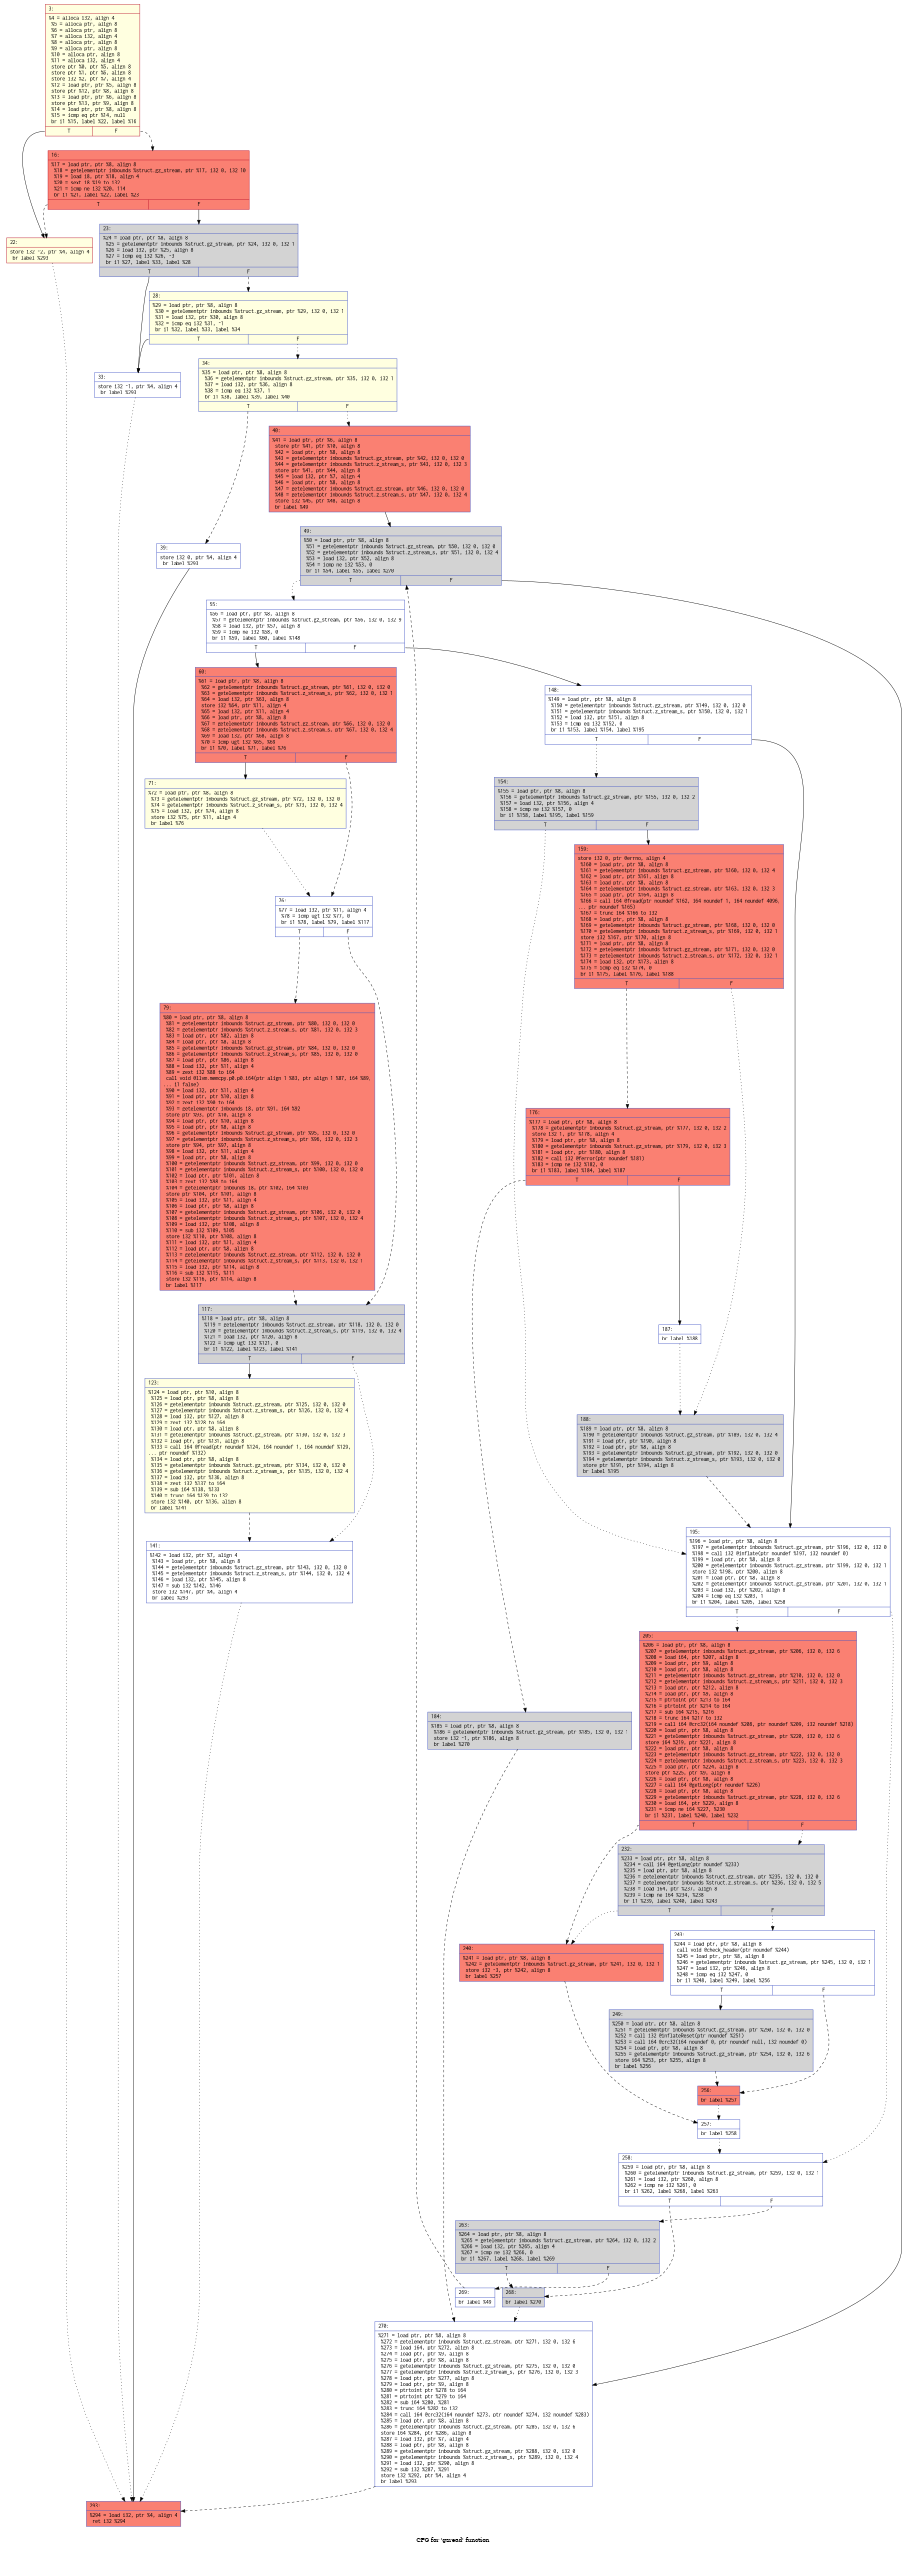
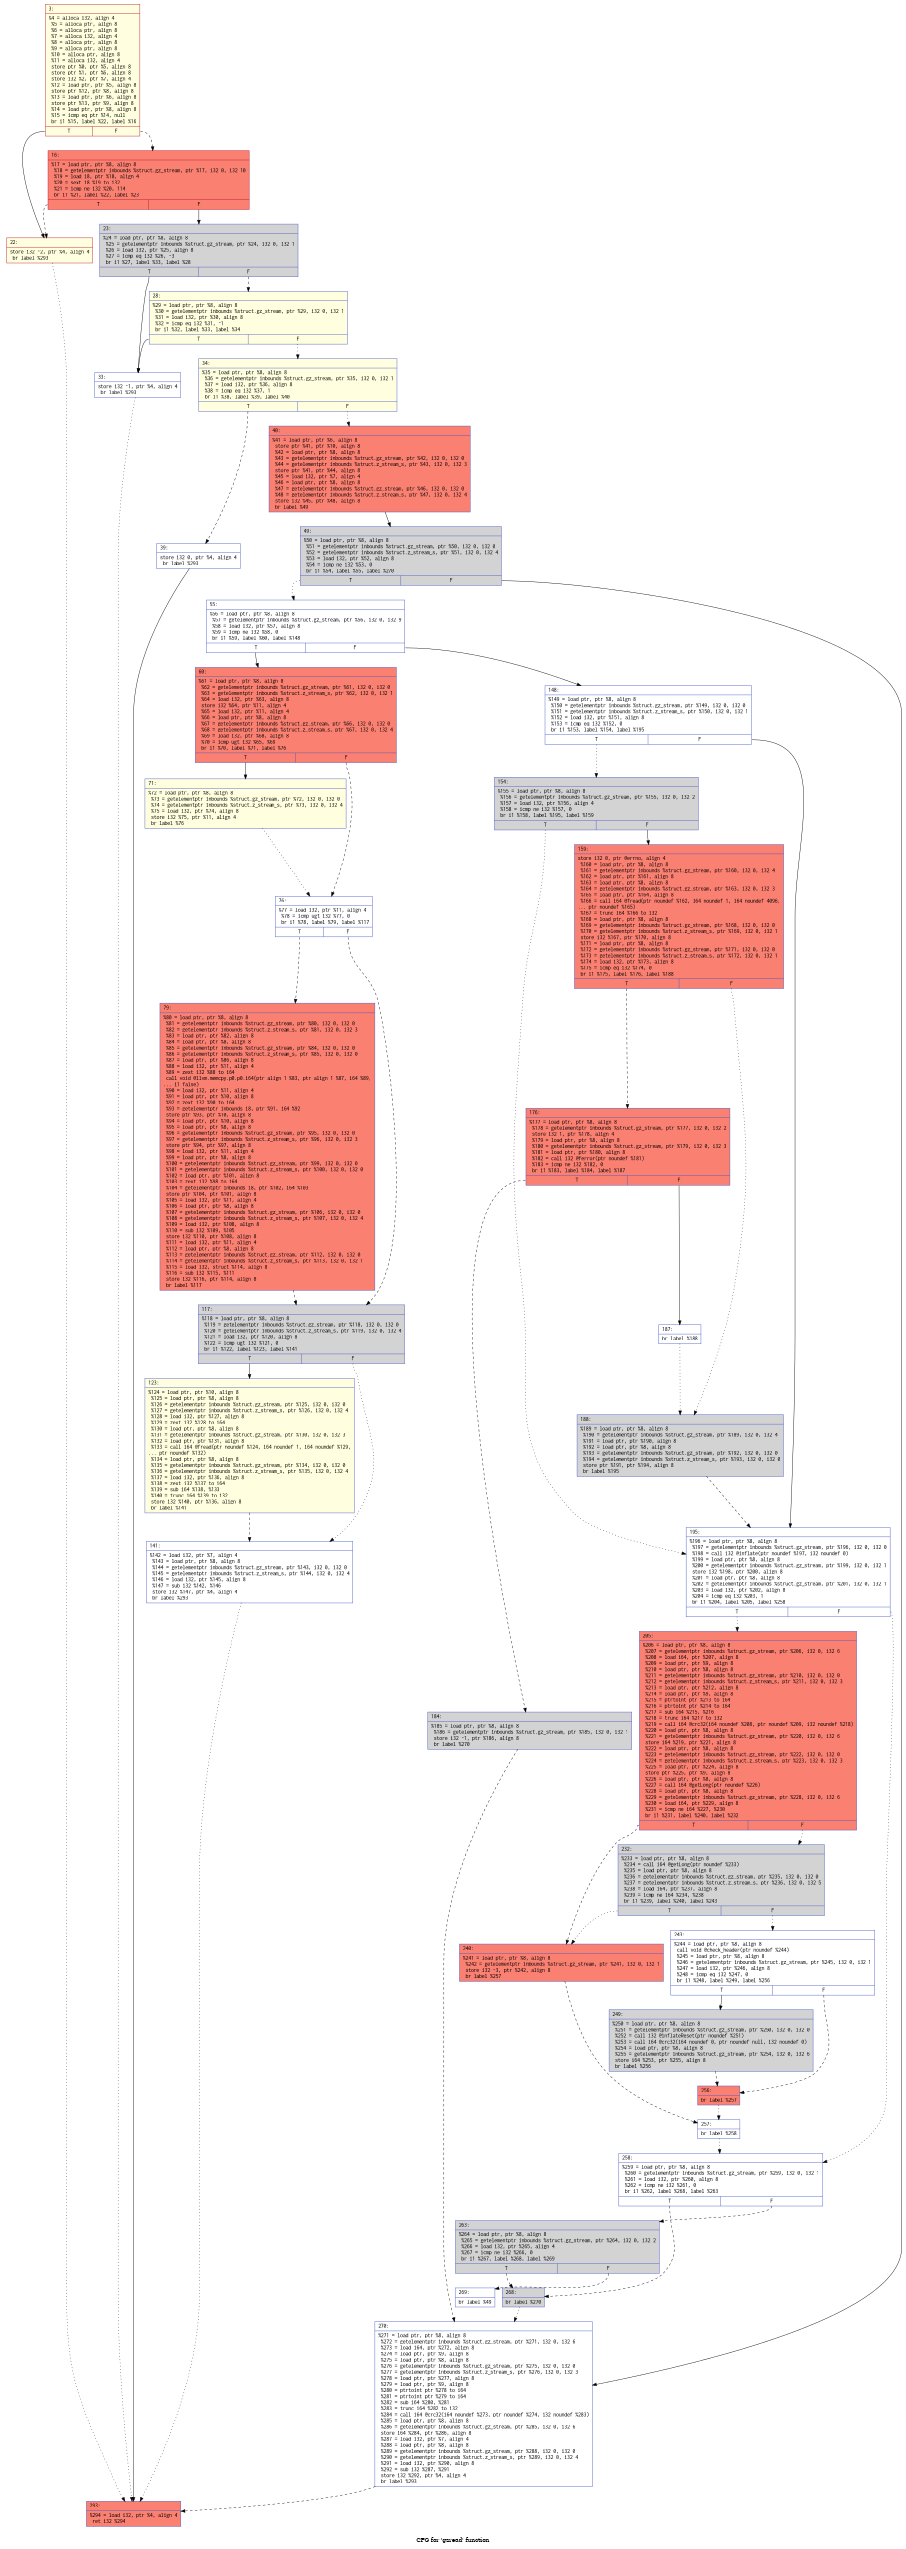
node "79:": text "%115 = load i32, ptr %114, align 8" -> "%115 = load i32, struct %114, align 8"
edge "269:" -> "49:": removed
